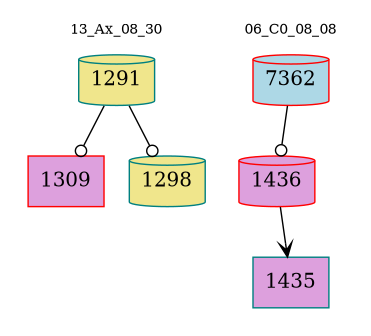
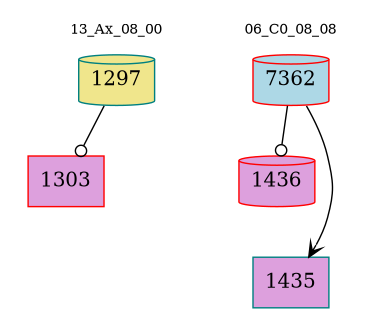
cluster "13_Ax_08_30": label "13_Ax_08_30" -> "13_Ax_08_00"
node "1291": label "1291" -> "1297"
node "1309": label "1309" -> "1303"
node "1298": removed
edge "1436" -> "1435": now "7362" -> "1435"
